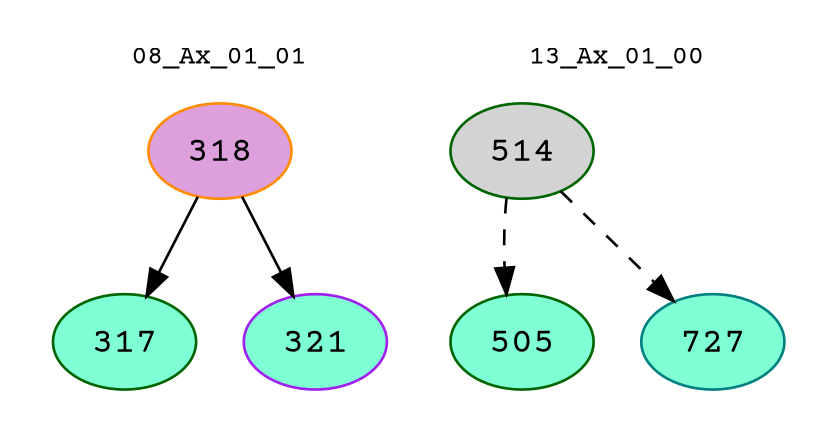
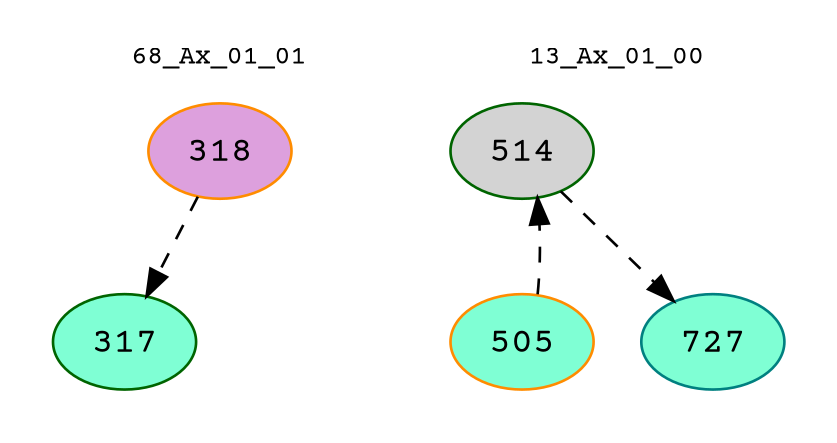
cluster "08_Ax_01_01": label "08_Ax_01_01" -> "68_Ax_01_01"
edge "514" -> "505": reversed
edge "318" -> "317": style solid -> dashed
node "321": removed
node "505": color darkgreen -> darkorange
